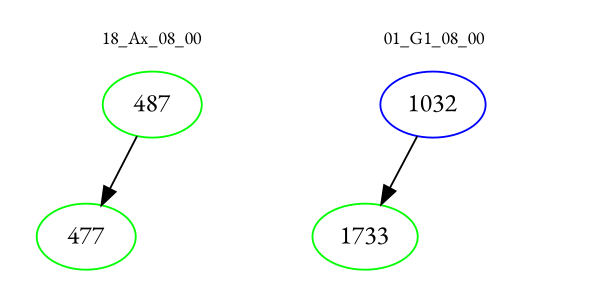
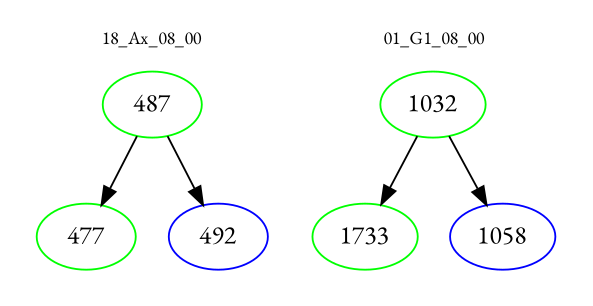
node "1032": color blue -> green
node "492": added
node "1058": added
